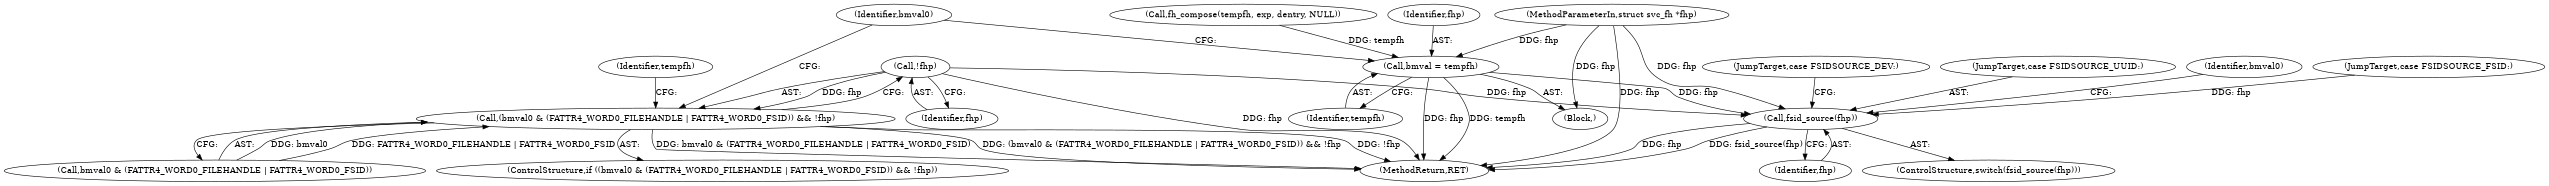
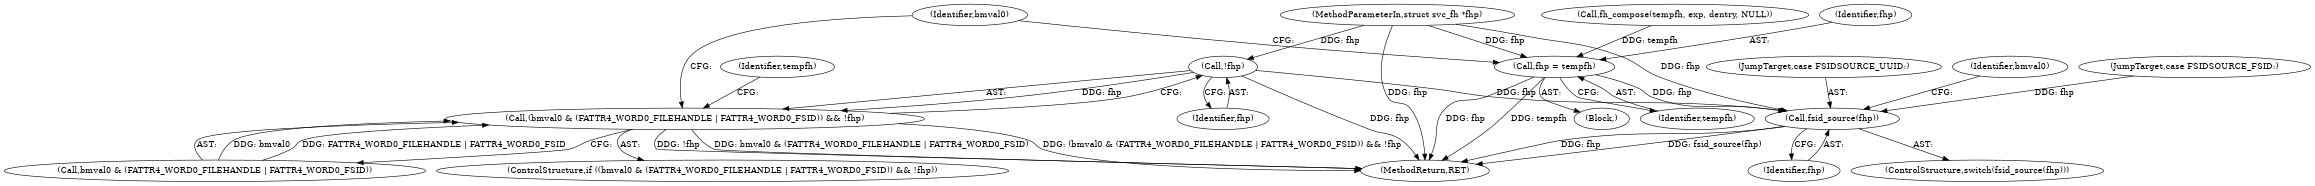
edge "(MethodParameterIn,struct svc_fh *fhp)" -> "(Block,)": now "(MethodParameterIn,struct svc_fh *fhp)" -> "(Call,!fhp)"
node "(Call,bmval = tempfh)": label "(Call,bmval = tempfh)" -> "(Call,fhp = tempfh)"
node "(JumpTarget,case FSIDSOURCE_DEV:)": removed
